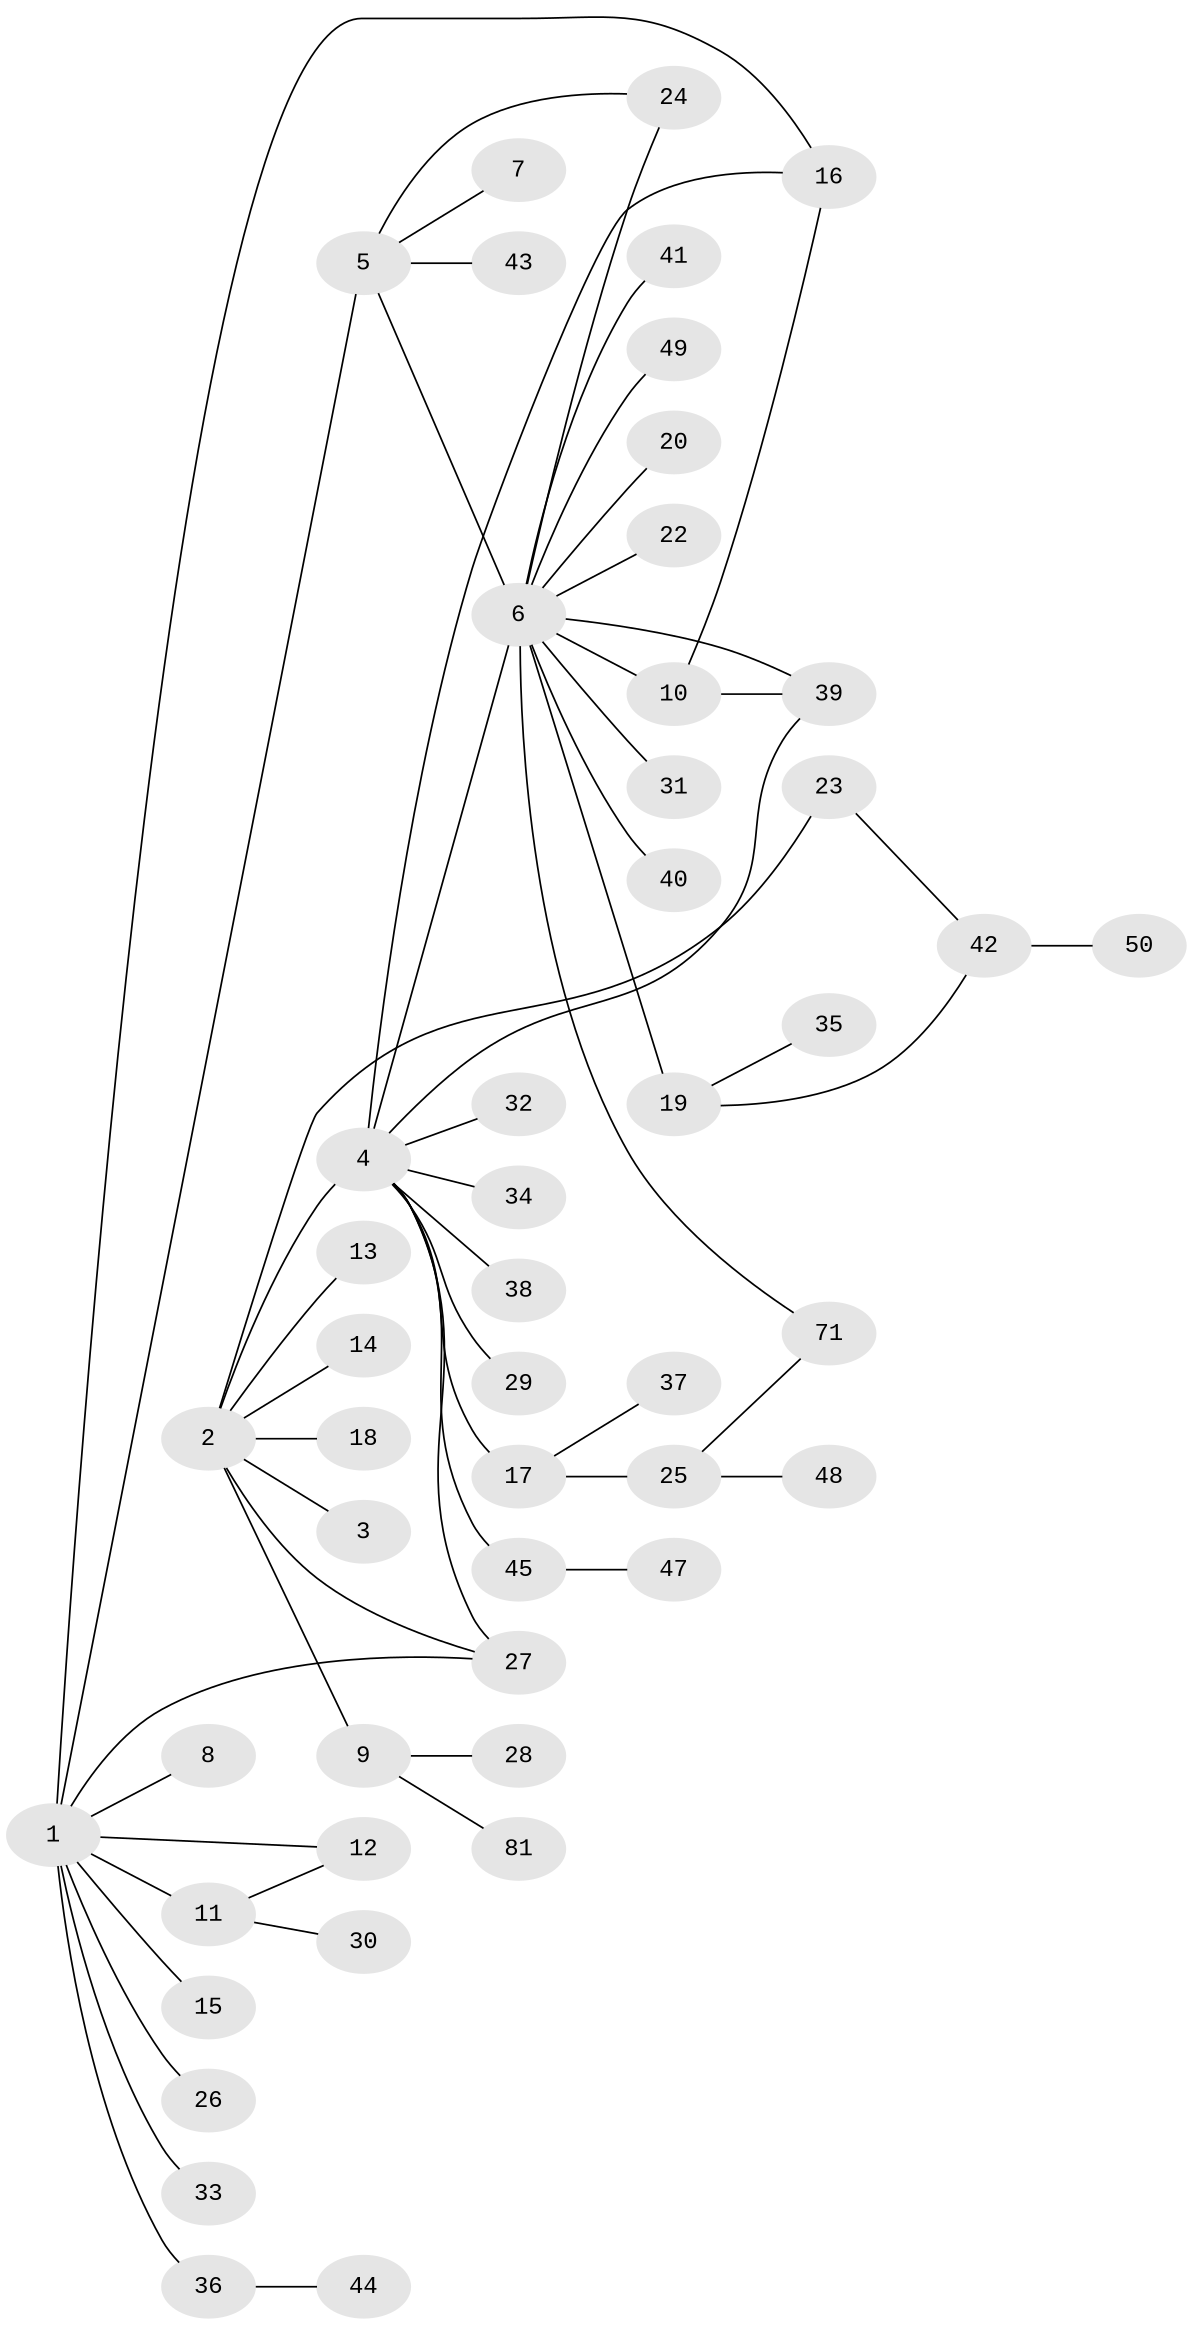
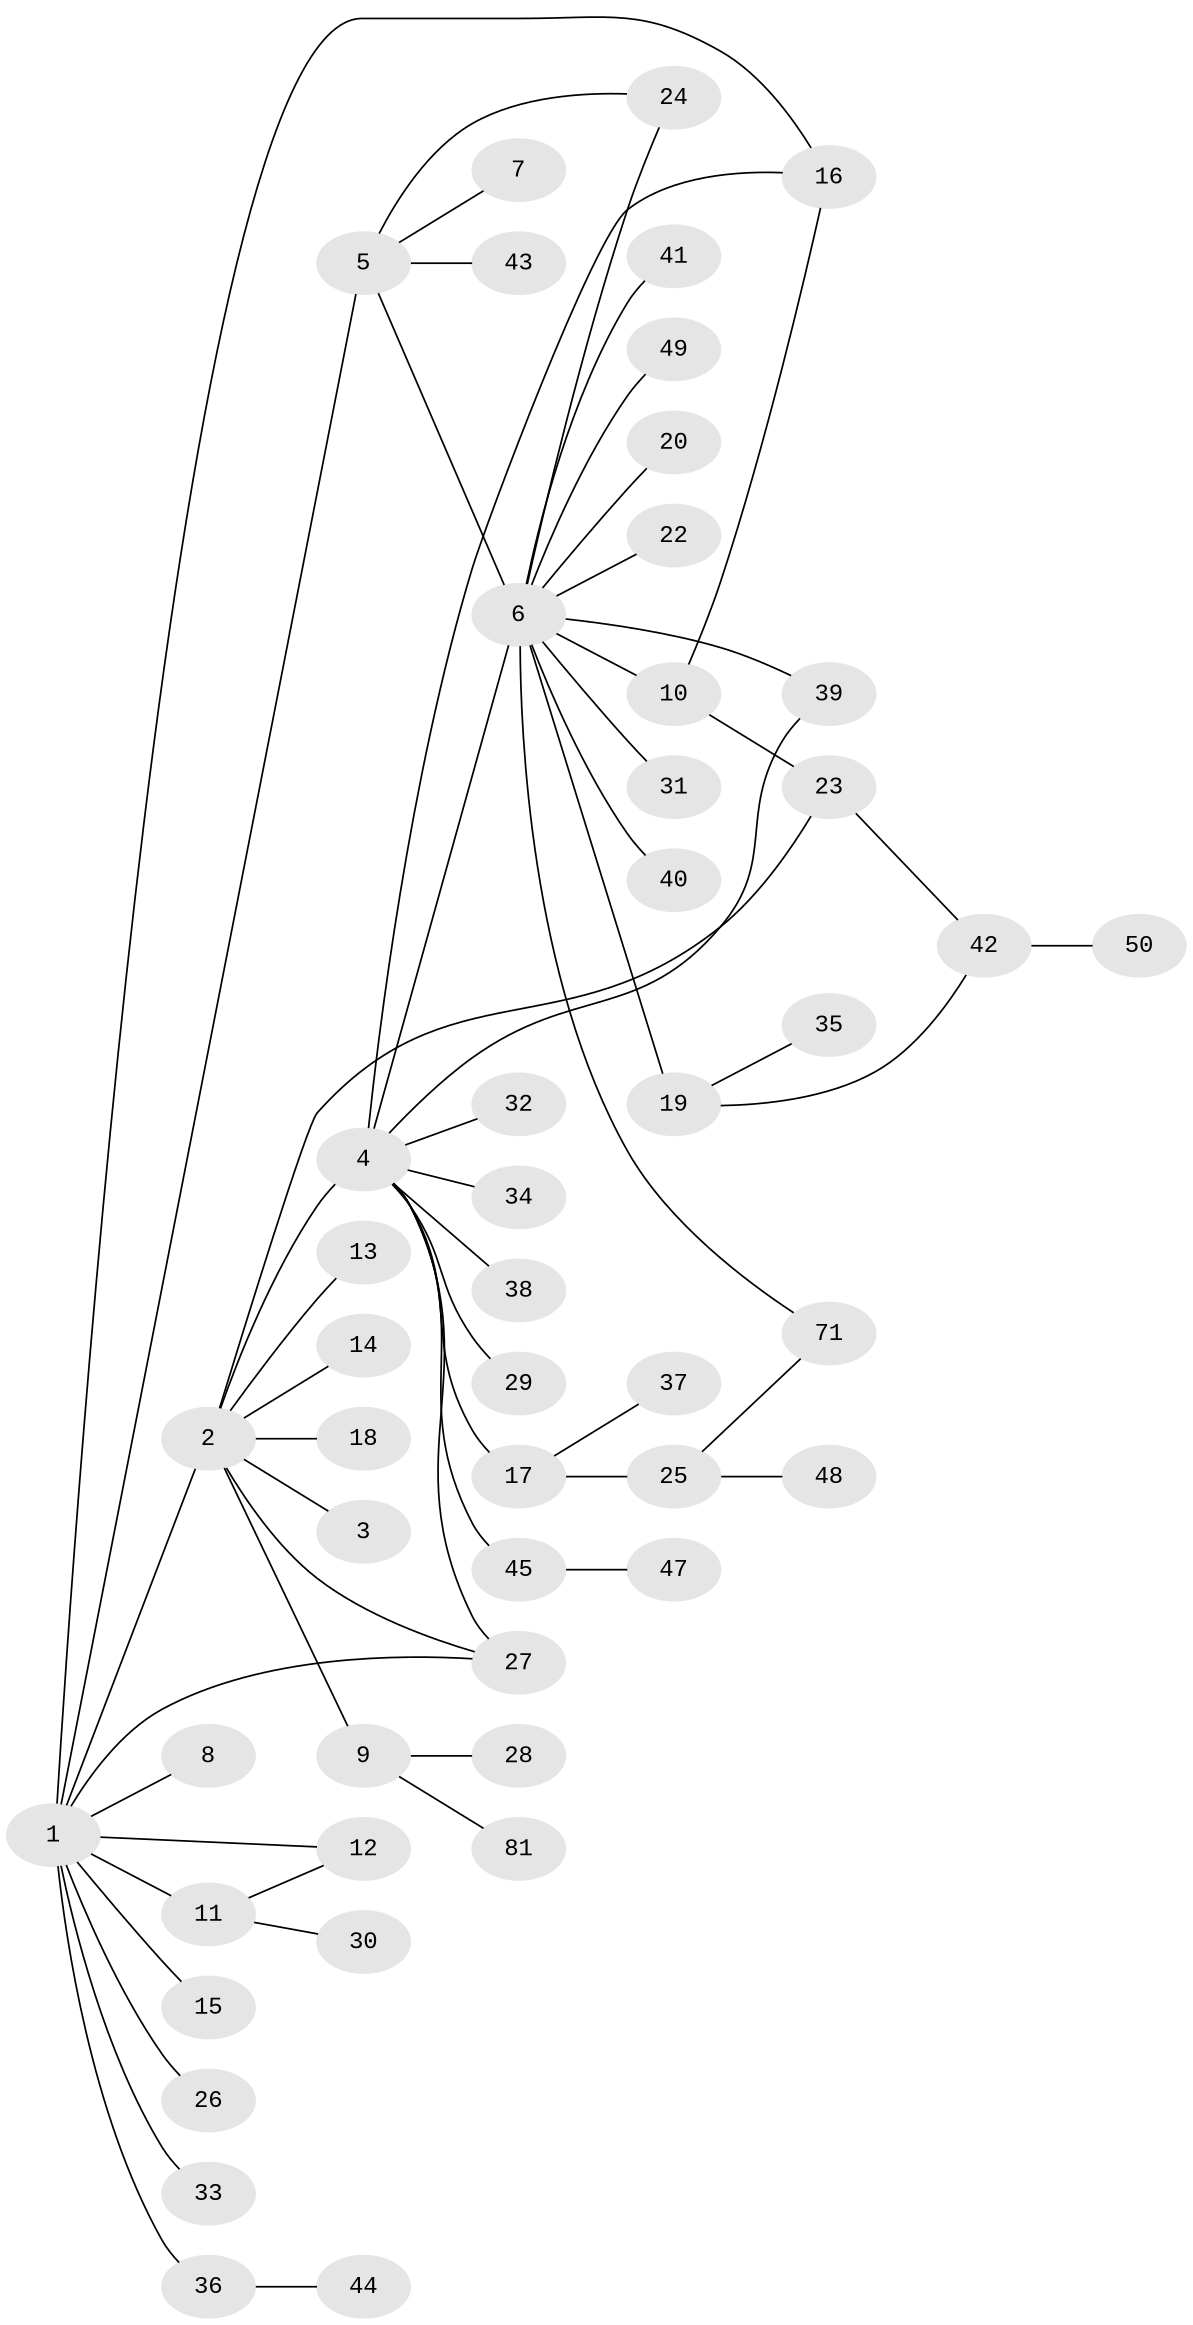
edge "10" -- "39": now "10" -- "23"
edge "2" -- "1": added
